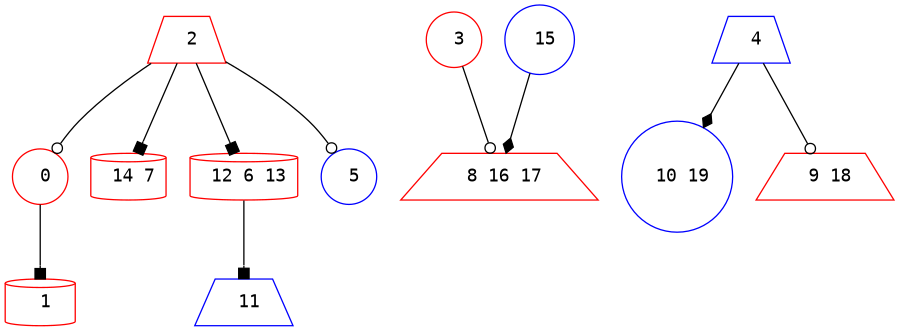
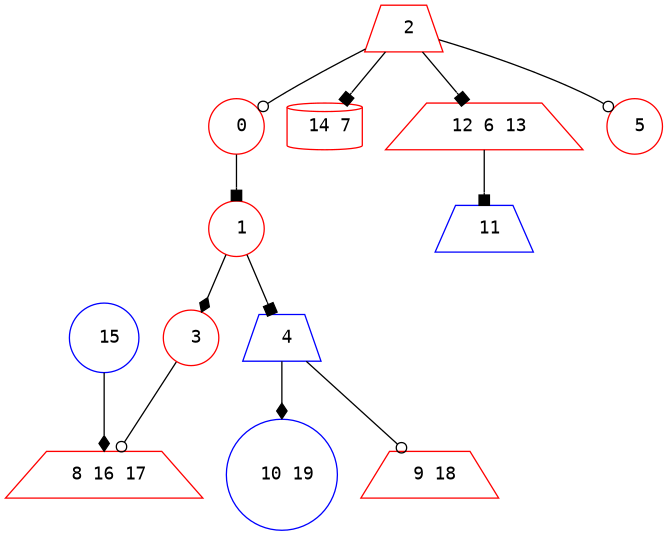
node "12 6 13": shape cylinder -> trapezium
node "5": color blue -> red
edge "1" -> "3": added
edge "1" -> "4": added
node "1": shape cylinder -> circle
